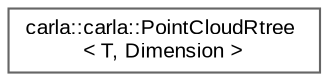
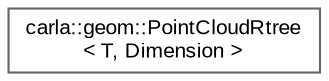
node "carla::carla::PointCloudRtree < T, Dimension >": label "carla::carla::PointCloudRtree < T, Dimension >" -> "carla::geom::PointCloudRtree < T, Dimension >"
